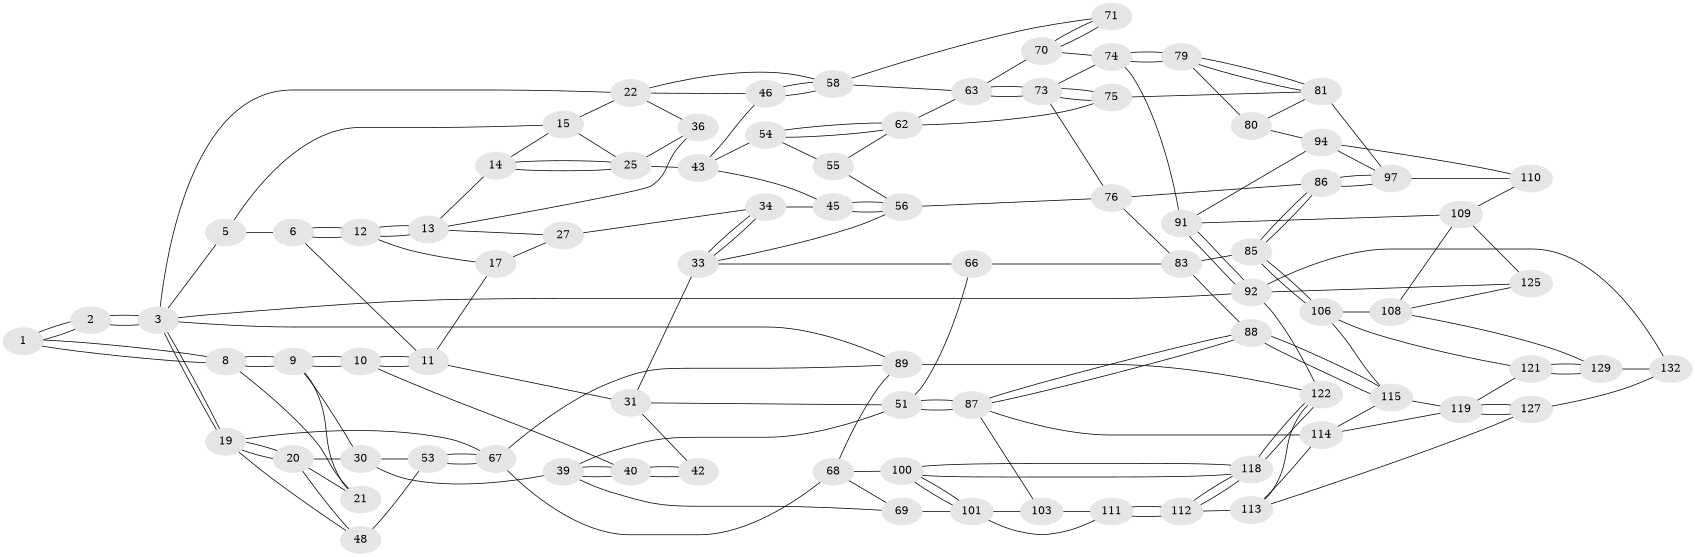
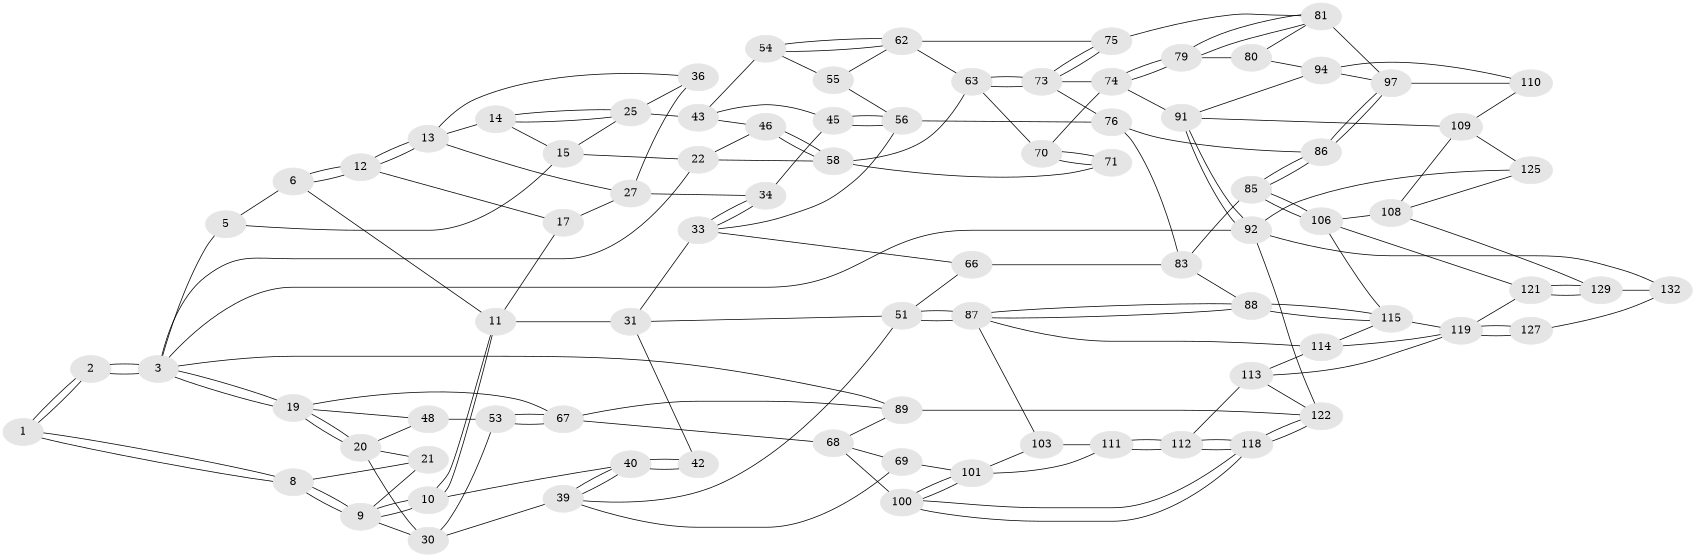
edge "22" -- "36": now "27" -- "36"
edge "127" -- "113": now "119" -- "113"
